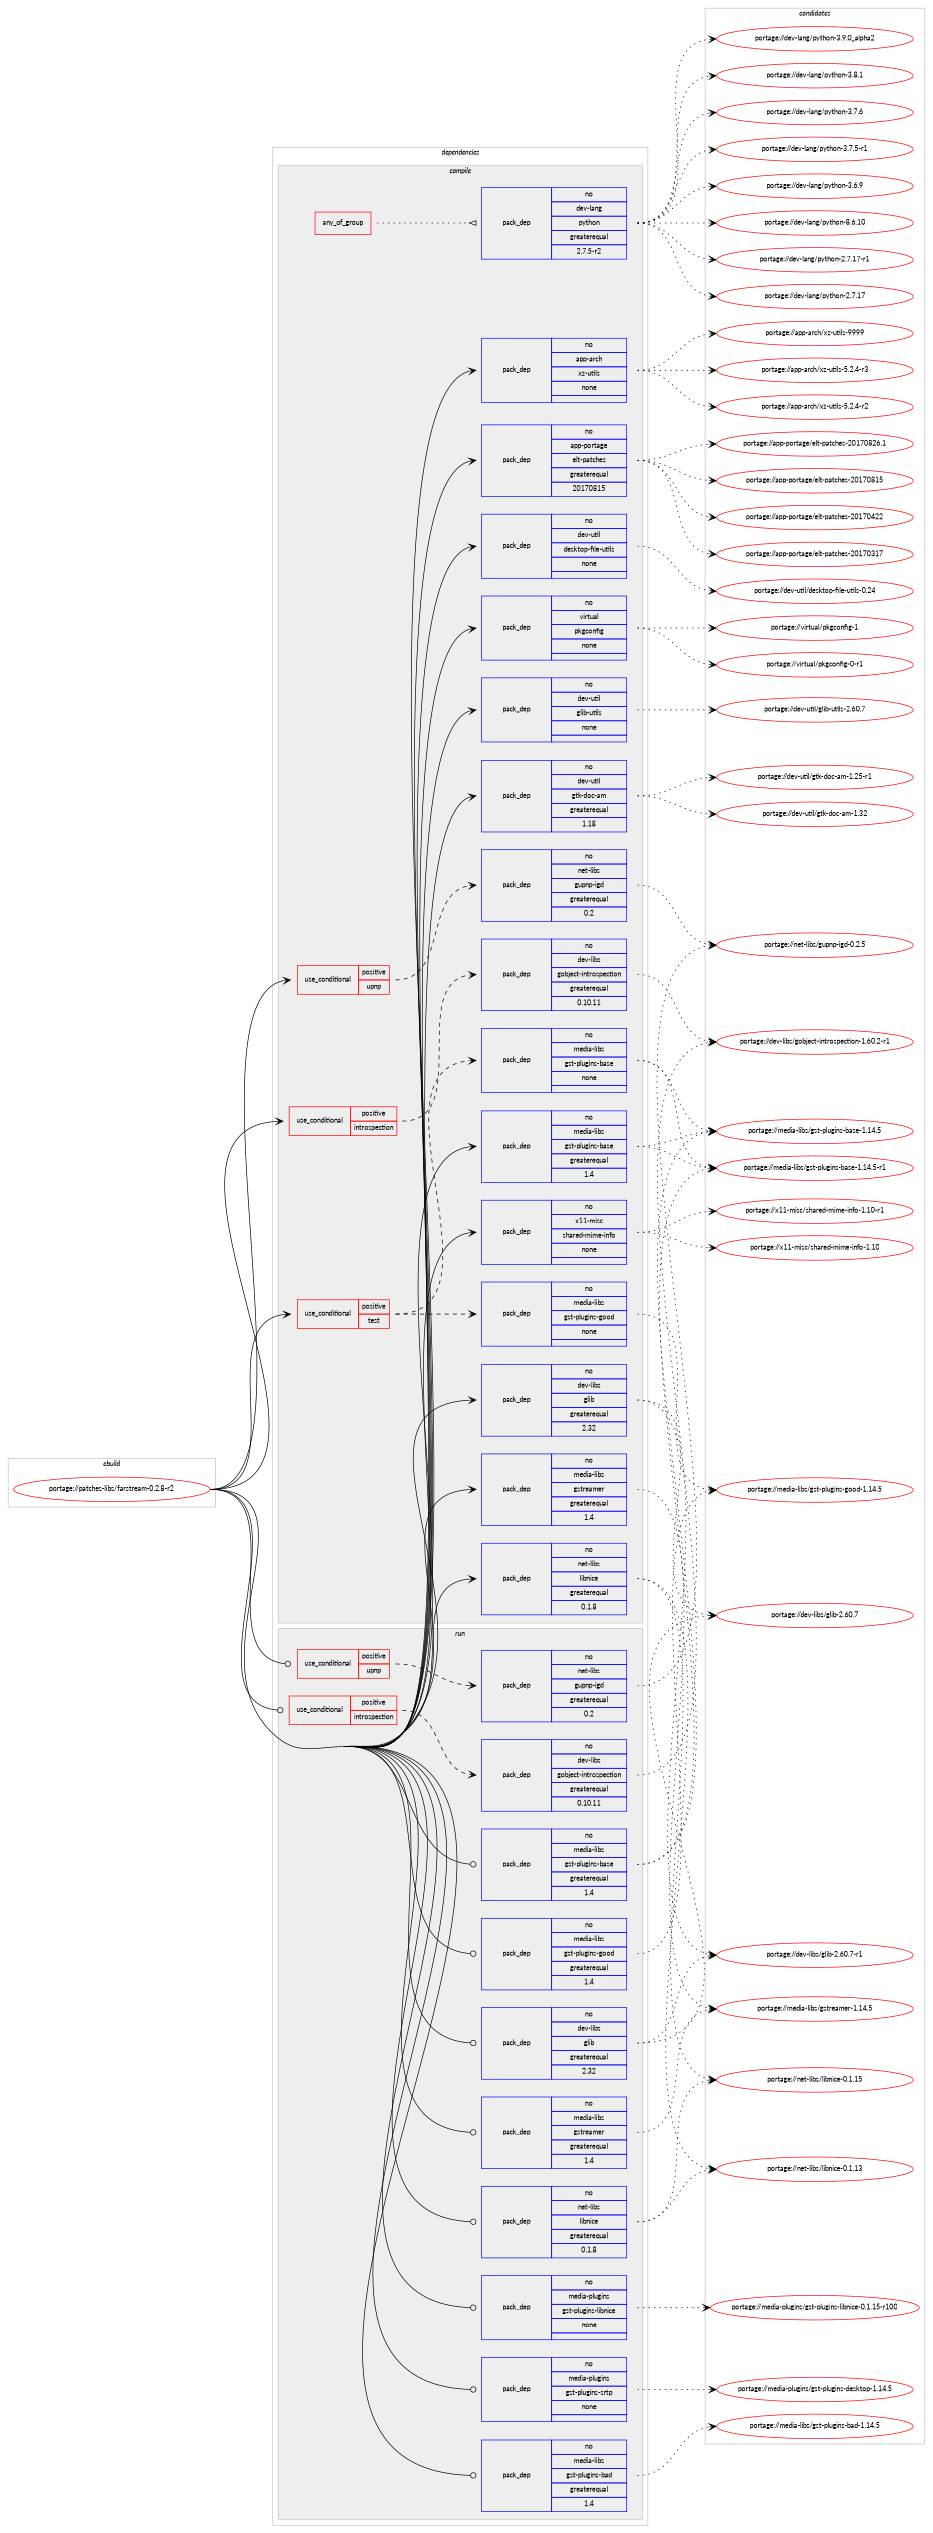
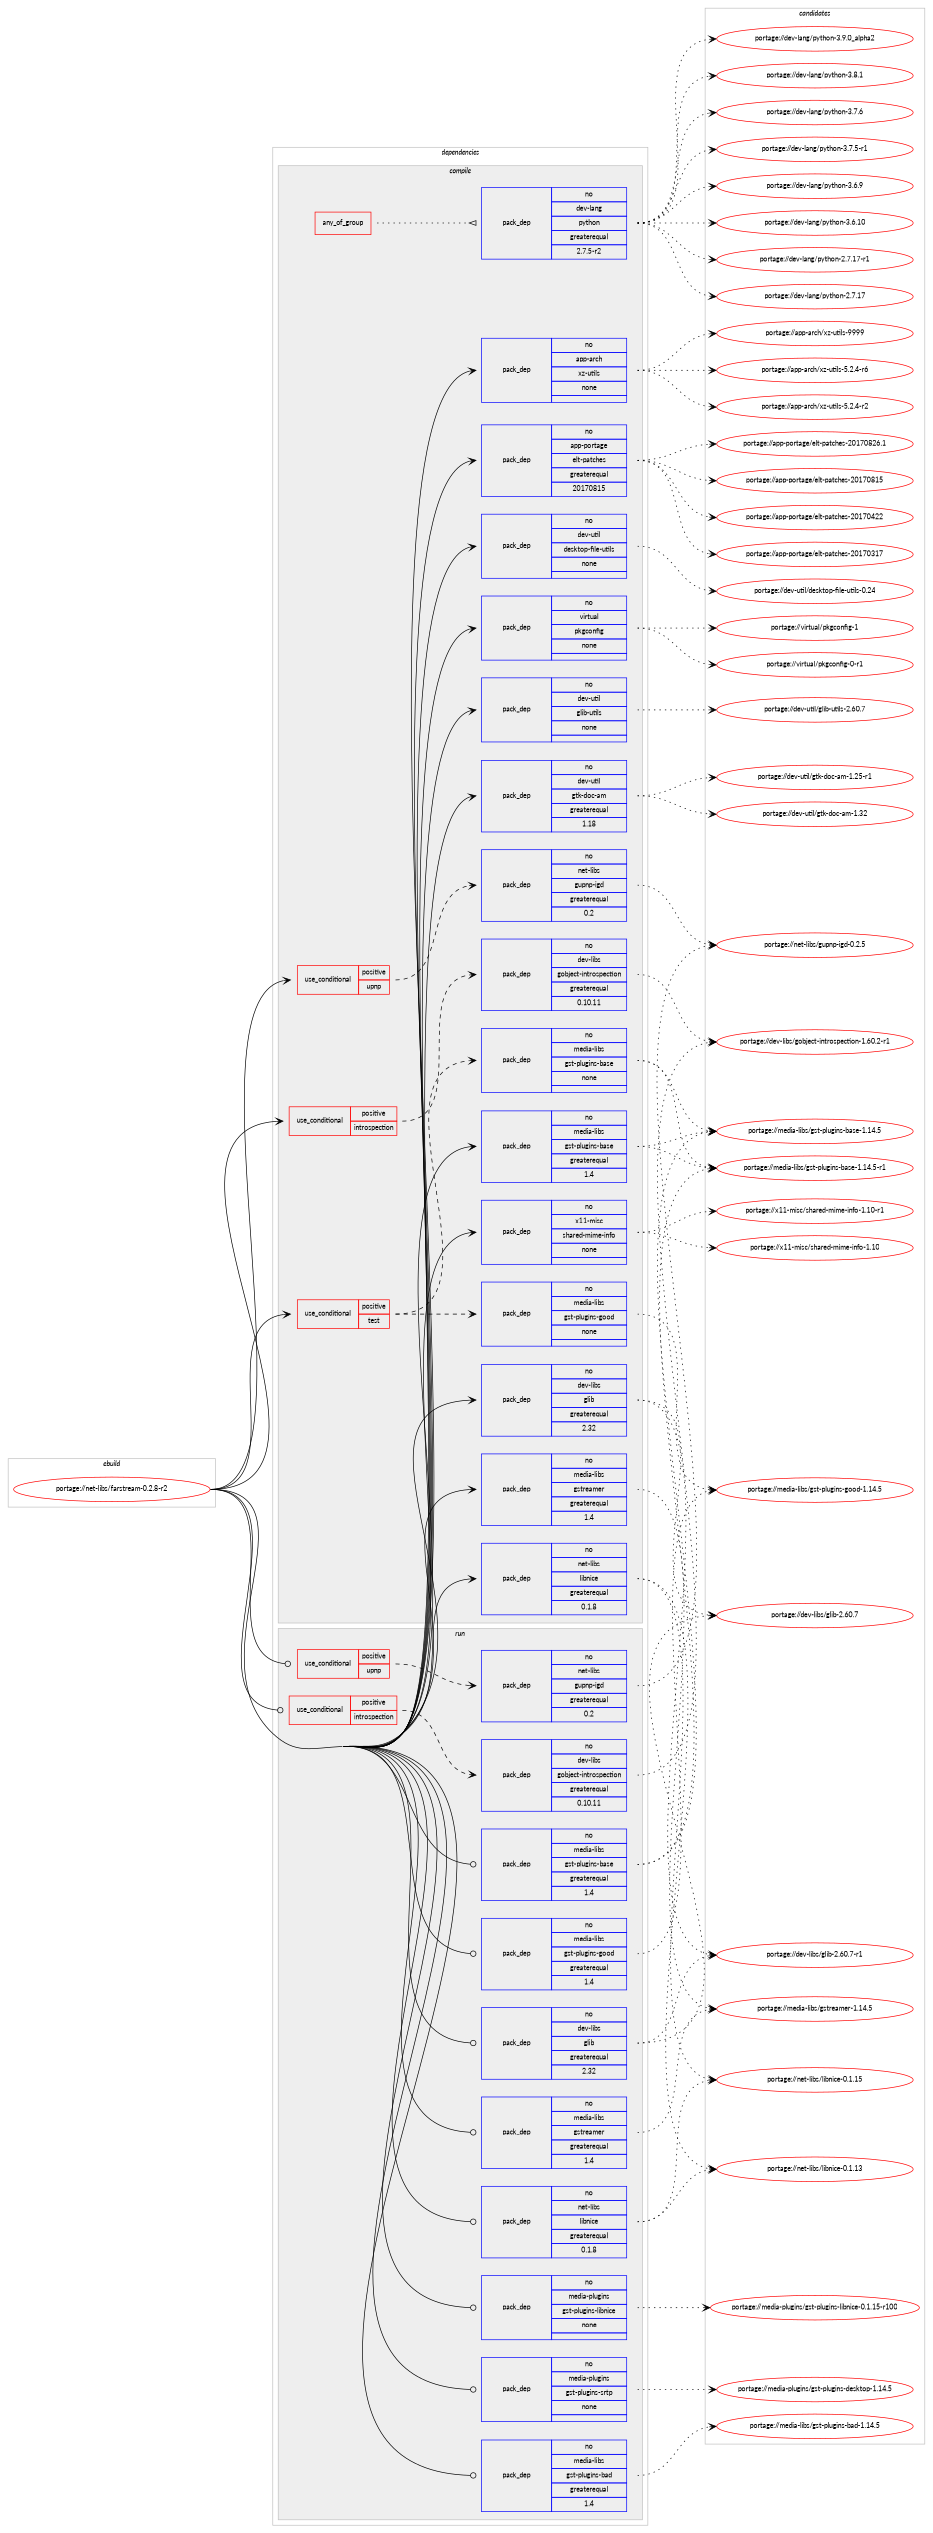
node "portage://dev-lang/python-8.6.10": label "portage://dev-lang/python-8.6.10" -> "portage://dev-lang/python-3.6.10"
node "portage://app-arch/xz-utils-5.2.4-r3": label "portage://app-arch/xz-utils-5.2.4-r3" -> "portage://app-arch/xz-utils-5.2.4-r6"
node "portage://patches-libs/farstream-0.2.8-r2": label "portage://patches-libs/farstream-0.2.8-r2" -> "portage://net-libs/farstream-0.2.8-r2"
